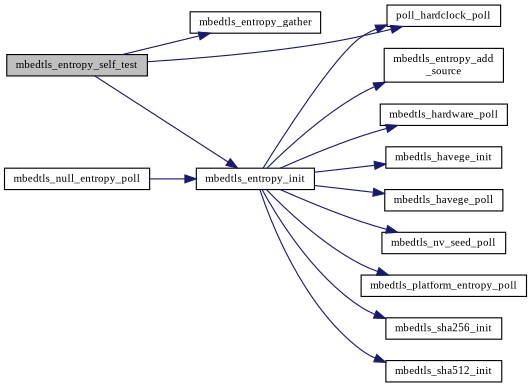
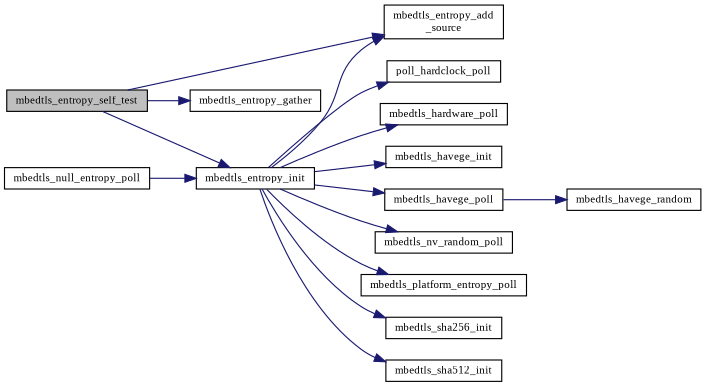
edge "mbedtls_entropy_self_test" -> "poll_hardclock_poll": now "mbedtls_entropy_self_test" -> "mbedtls_entropy_add _source"
node "mbedtls_havege_random": added
node "mbedtls_nv_seed_poll": label "mbedtls_nv_seed_poll" -> "mbedtls_nv_random_poll"
